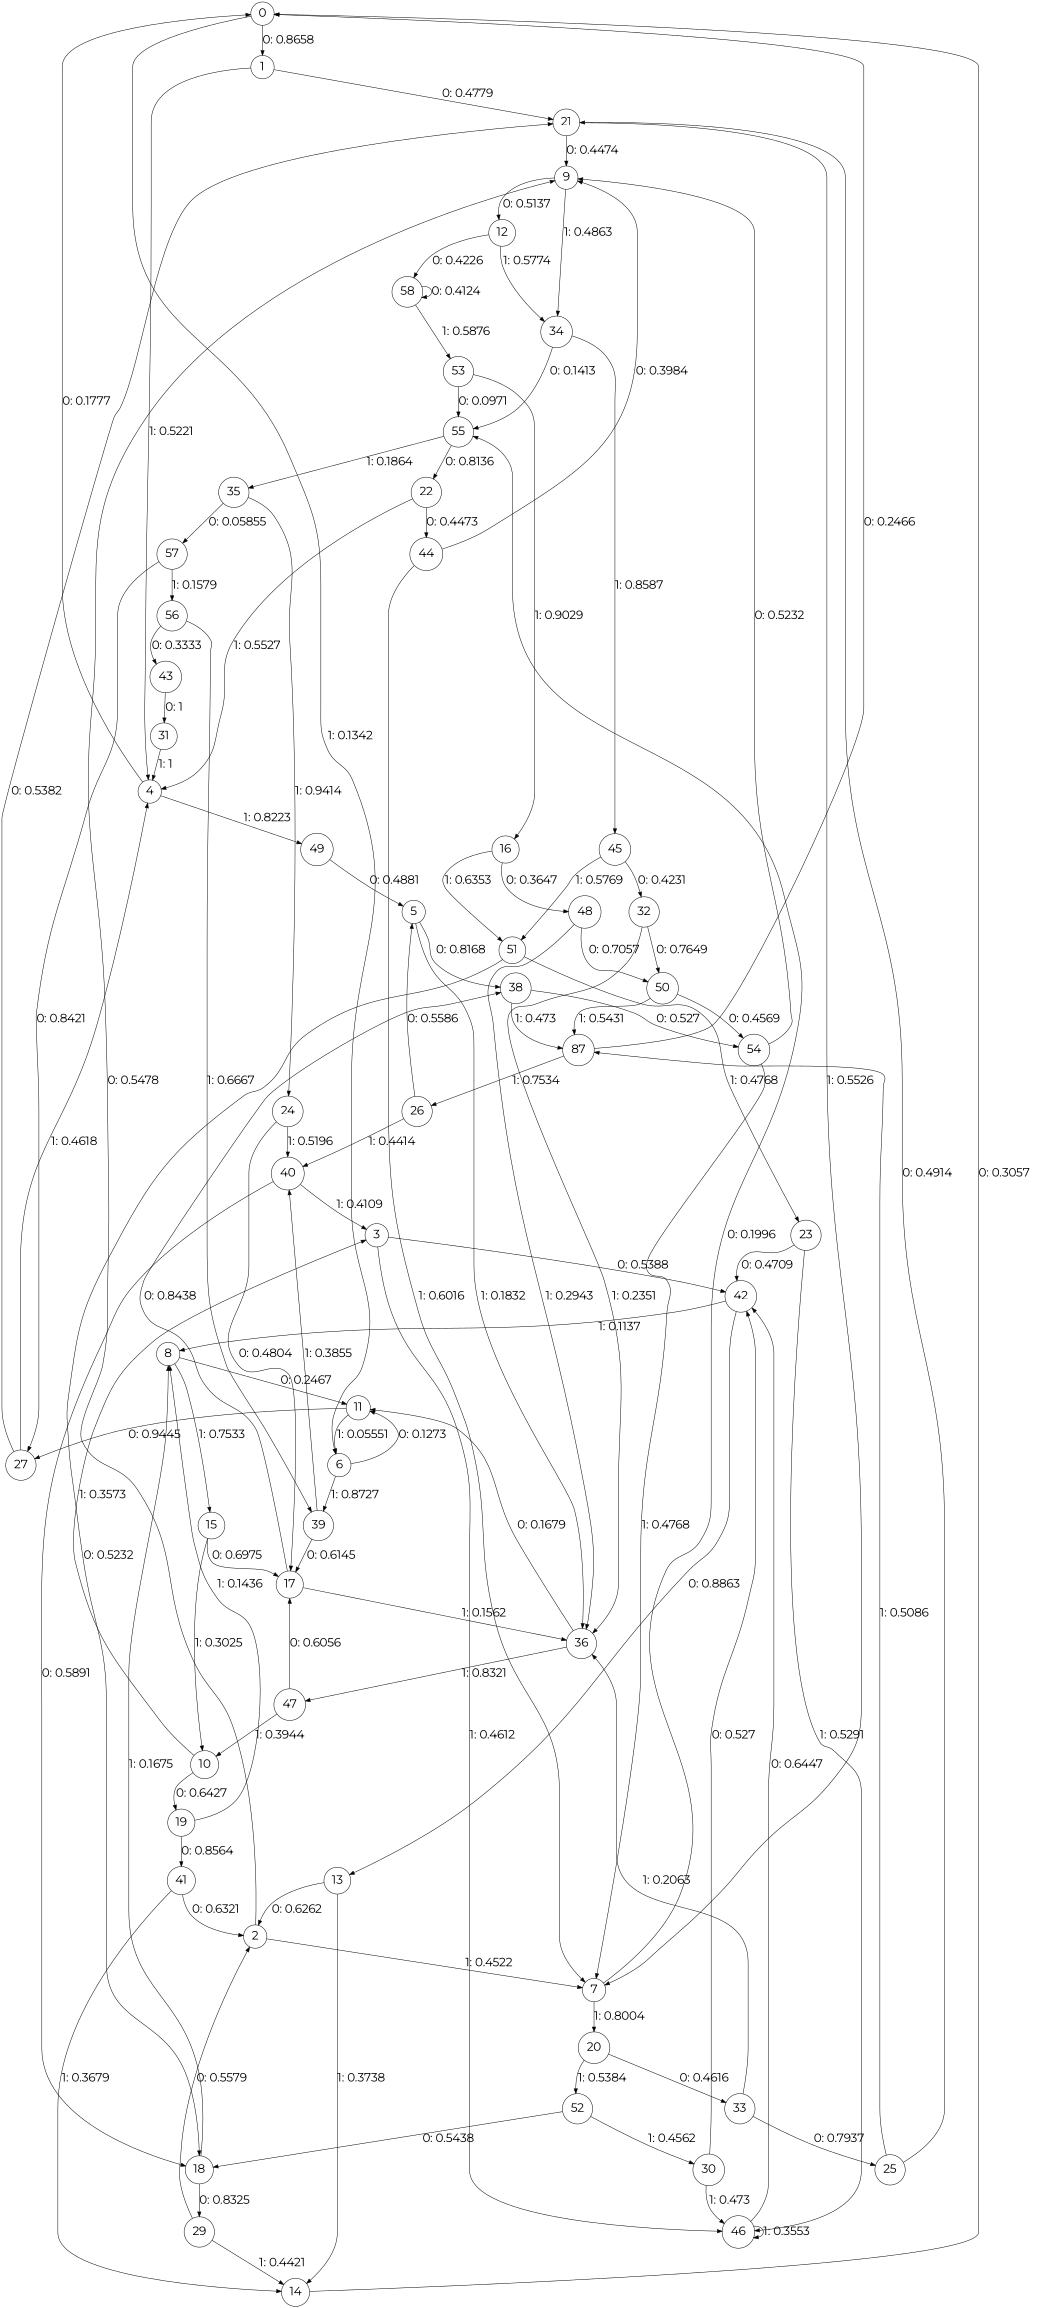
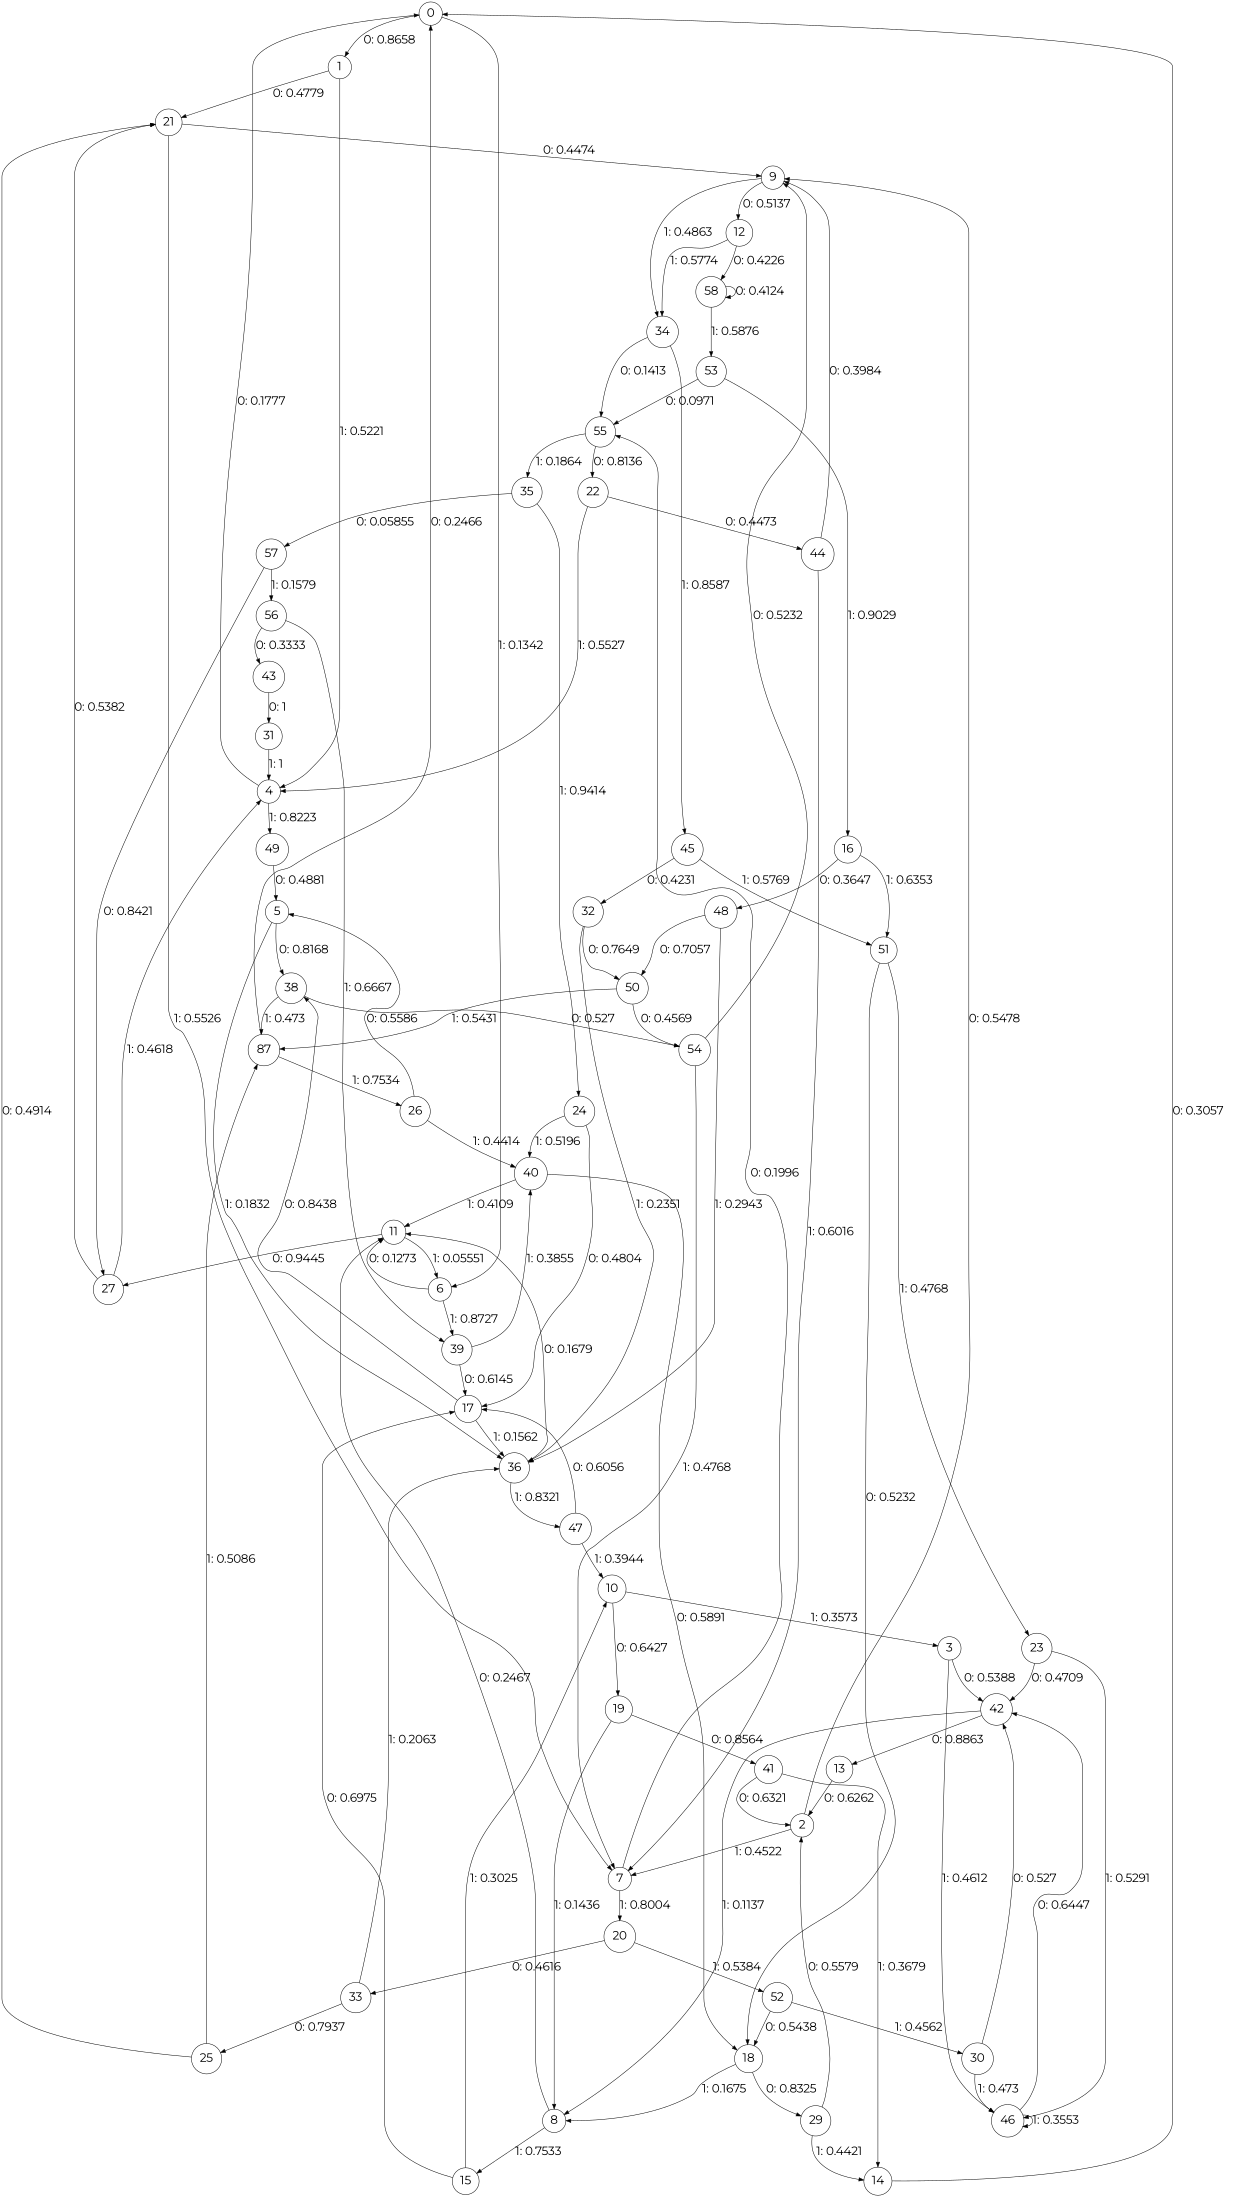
edge "40" -> "3": now "40" -> "11"
edge "13" -> "14": removed, label "1: 0.3738"
